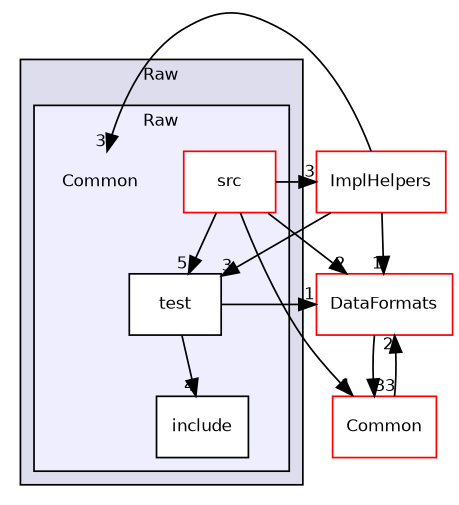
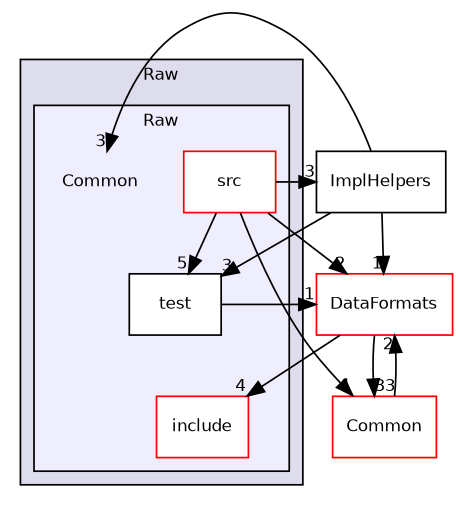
node "ImplHelpers": color red -> black
edge "test" -> "include": now "DataFormats" -> "include"
node "include": color black -> red
